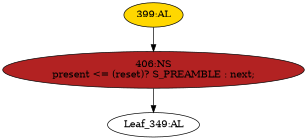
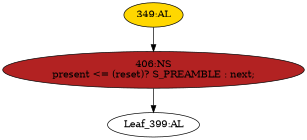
node "399:AL": label "399:AL" -> "349:AL"
node "Leaf_349:AL": label "Leaf_349:AL" -> "Leaf_399:AL"
